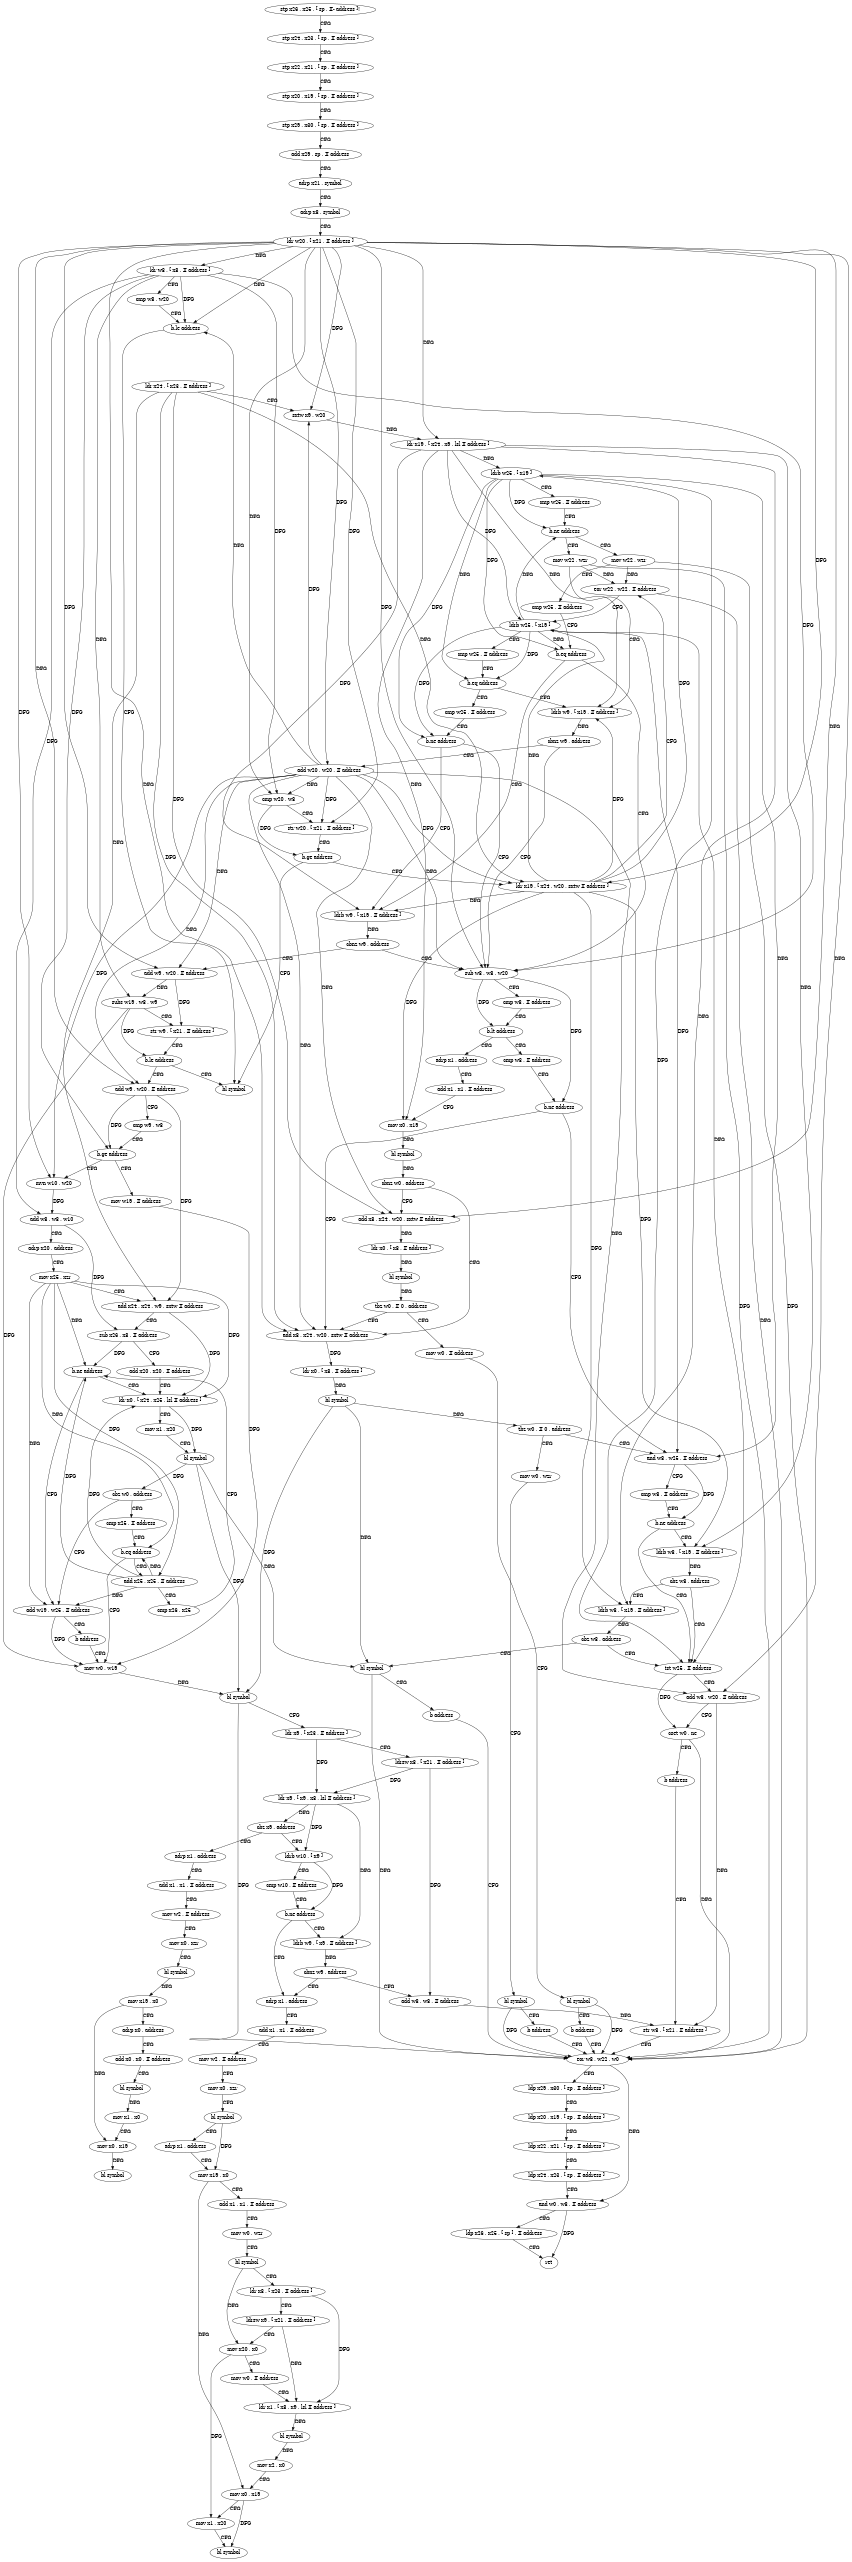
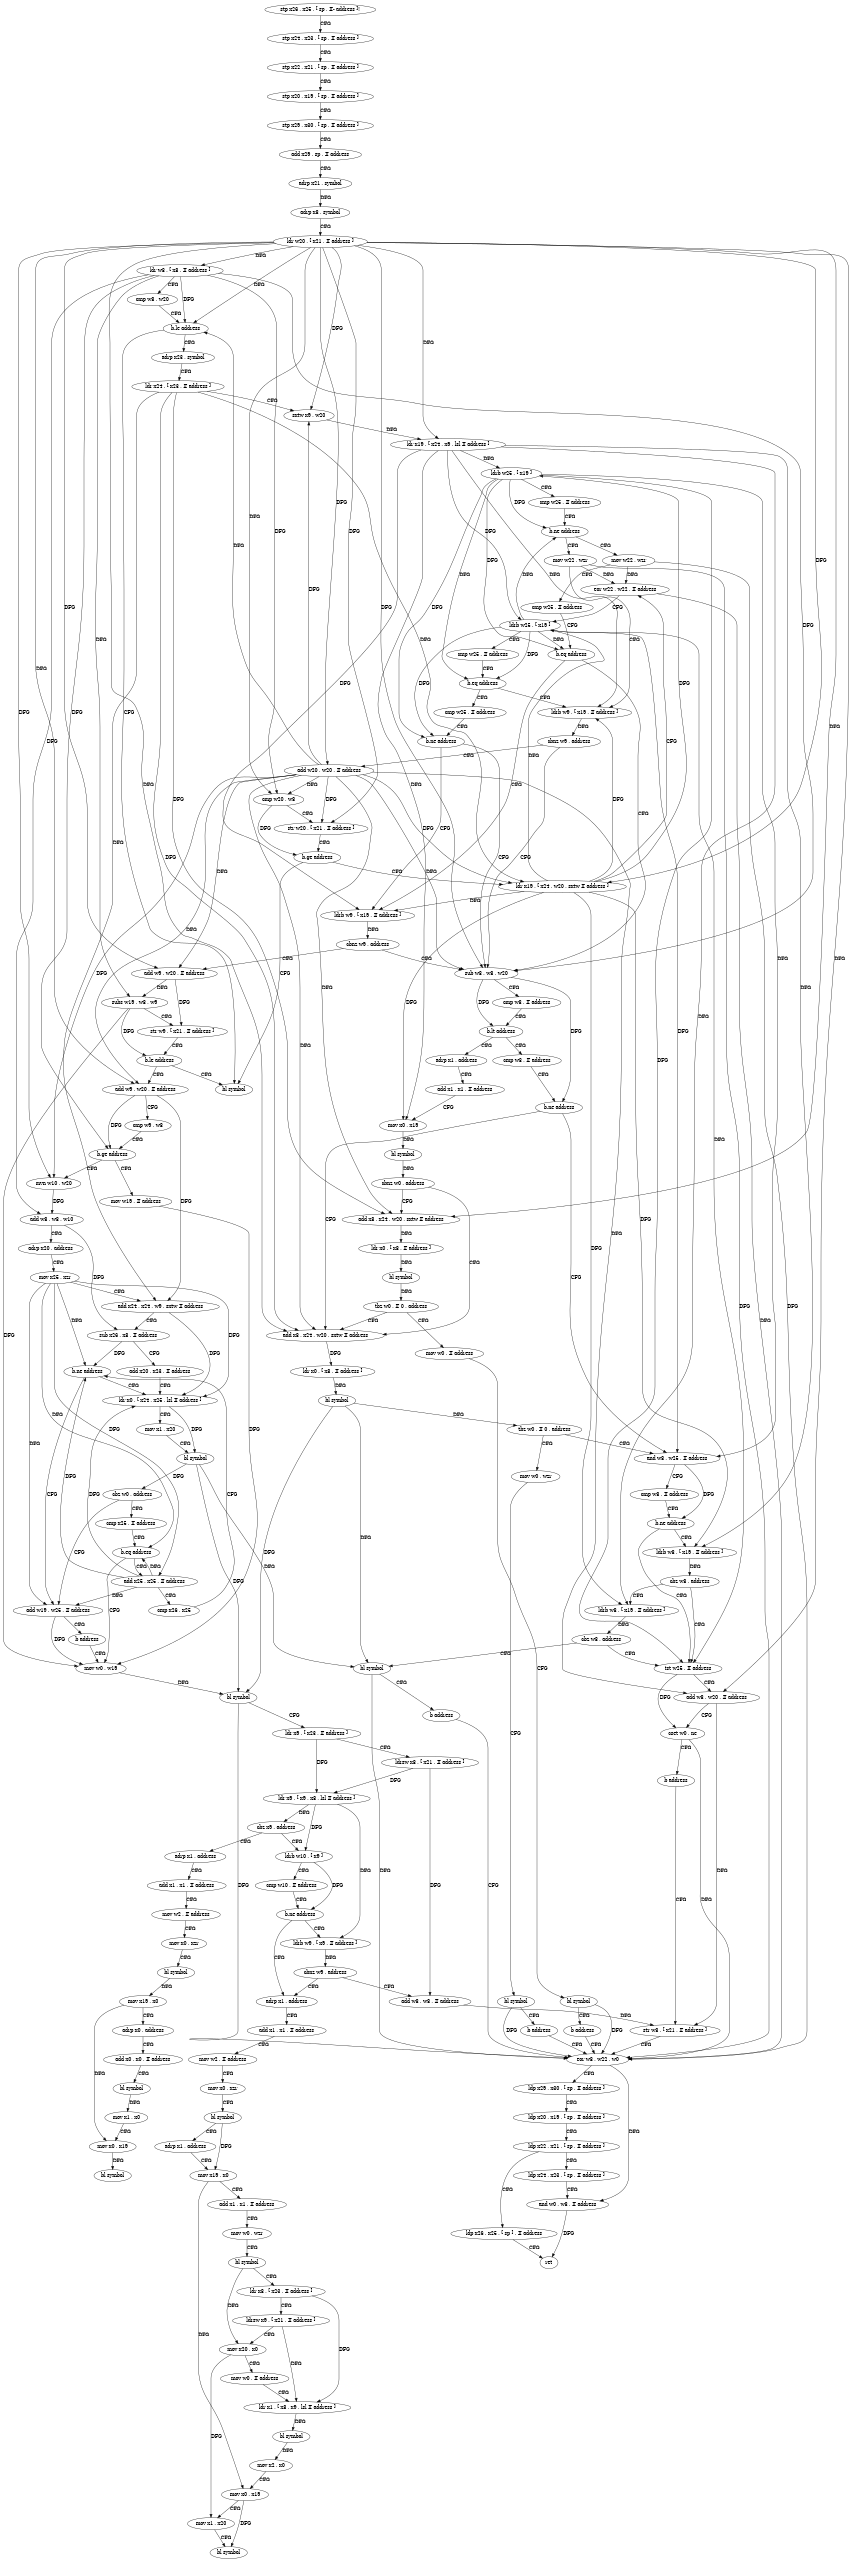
edge "adrp x21 , symbol" -> "adrp x8 , symbol": label "CFG" -> "DFG"
node "adrp x23 , symbol": added
node "add x20 , x20 , # address": label "add x20 , x20 , # address" -> "add x20 , x23 , # address"
edge "and w0 , w8 , # address" -> "ldp x26 , x25 , [ sp ] , # address": now "ldp x22 , x21 , [ sp , # address ]" -> "ldp x26 , x25 , [ sp ] , # address"
